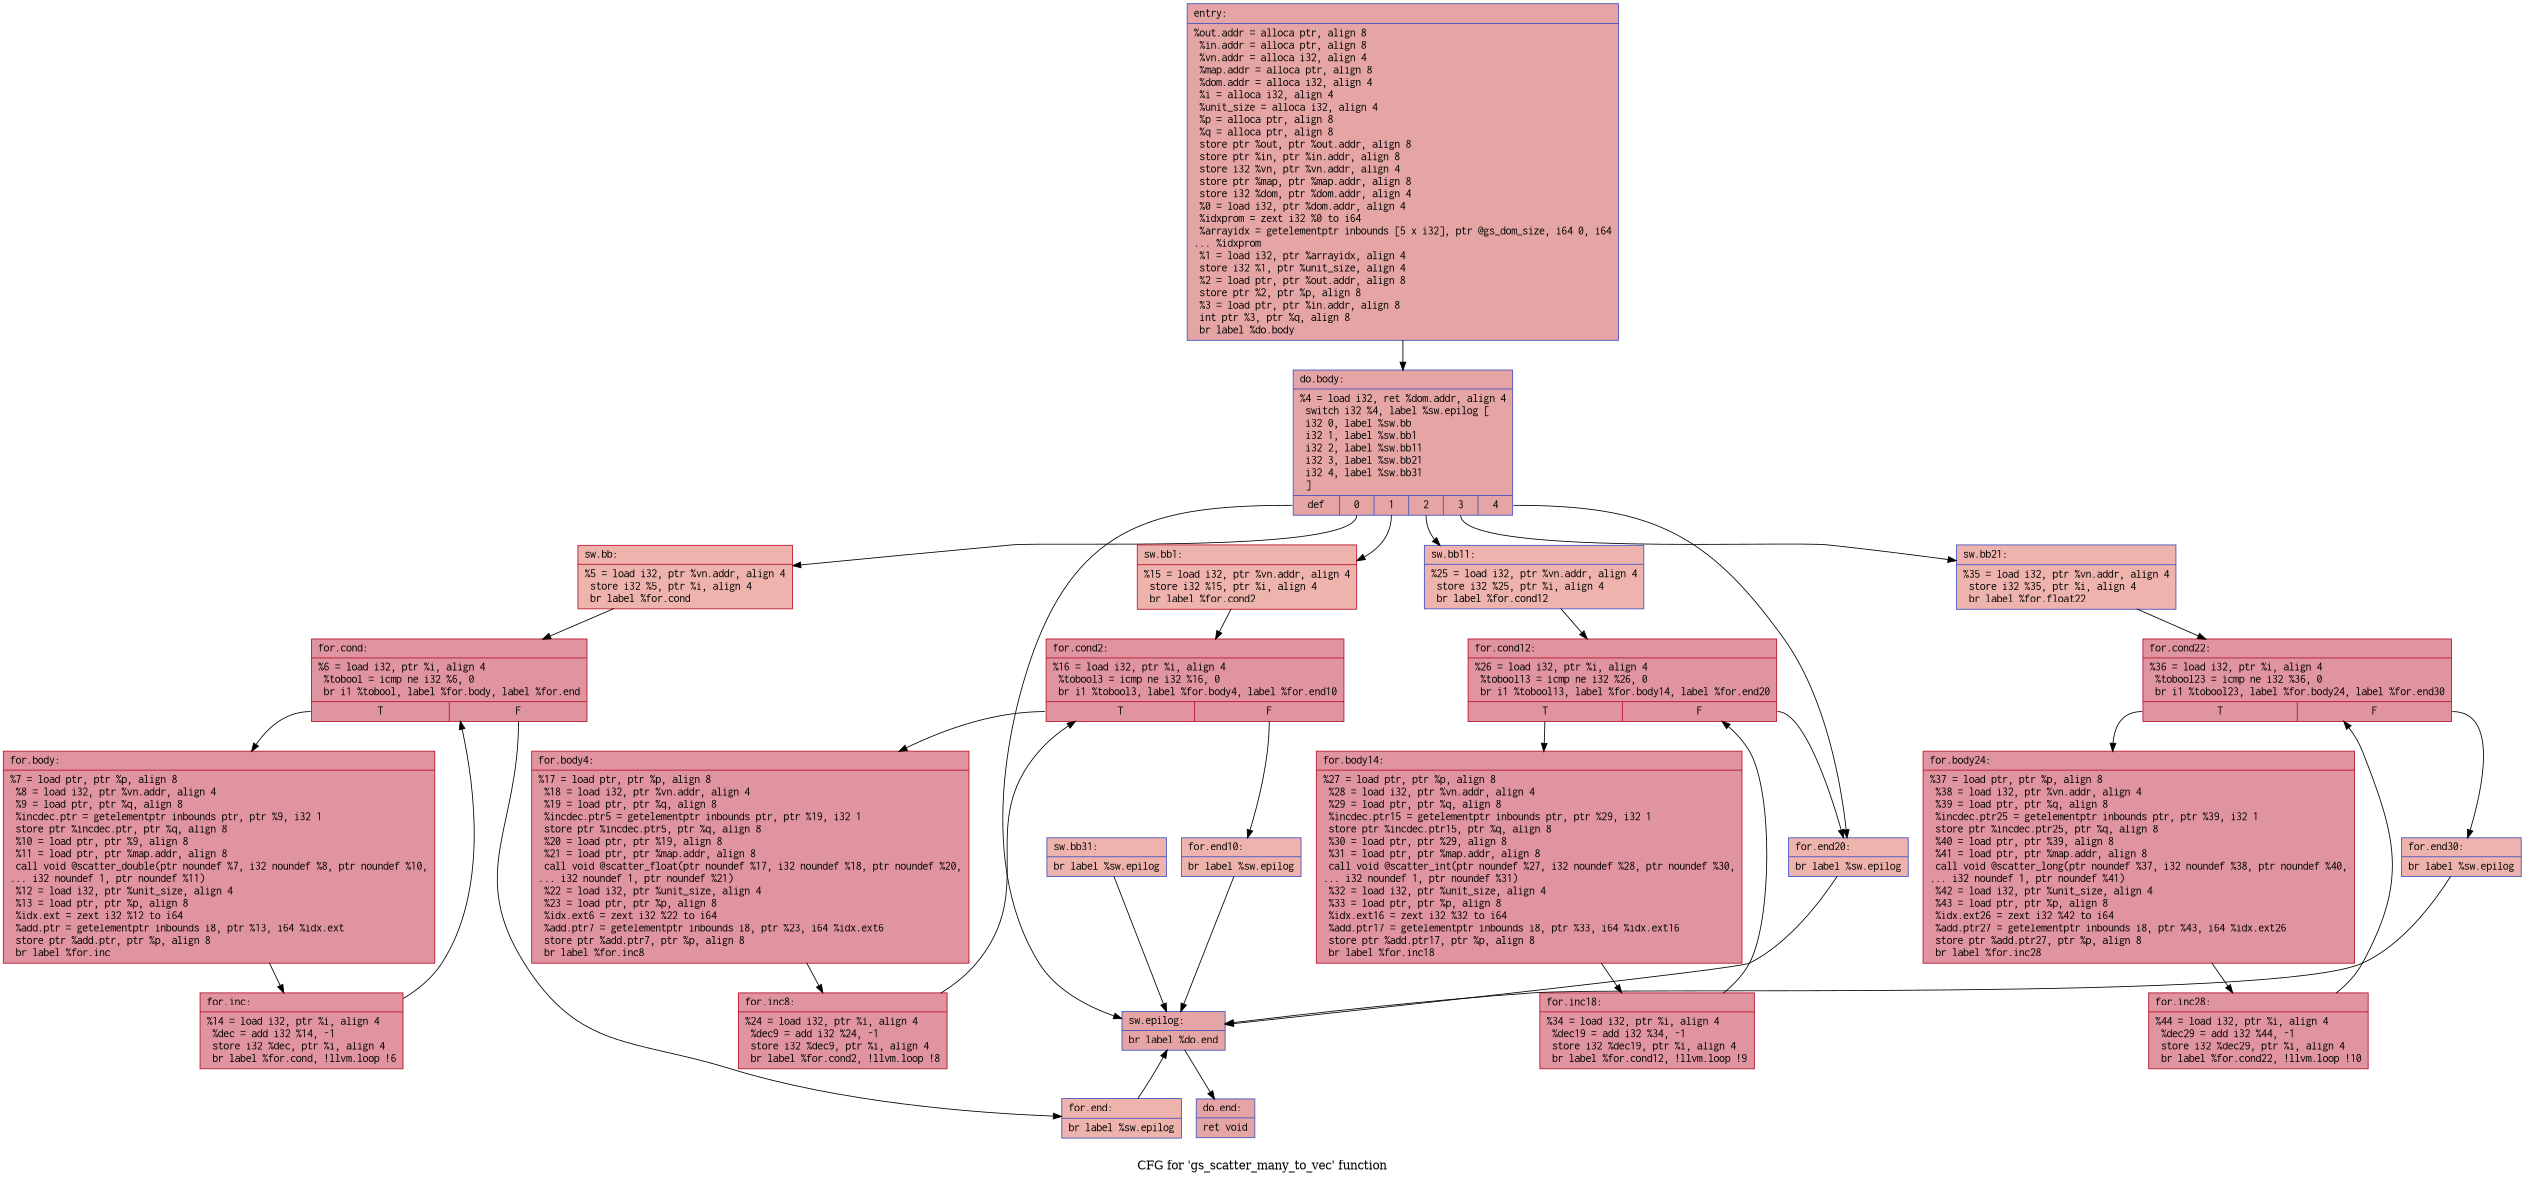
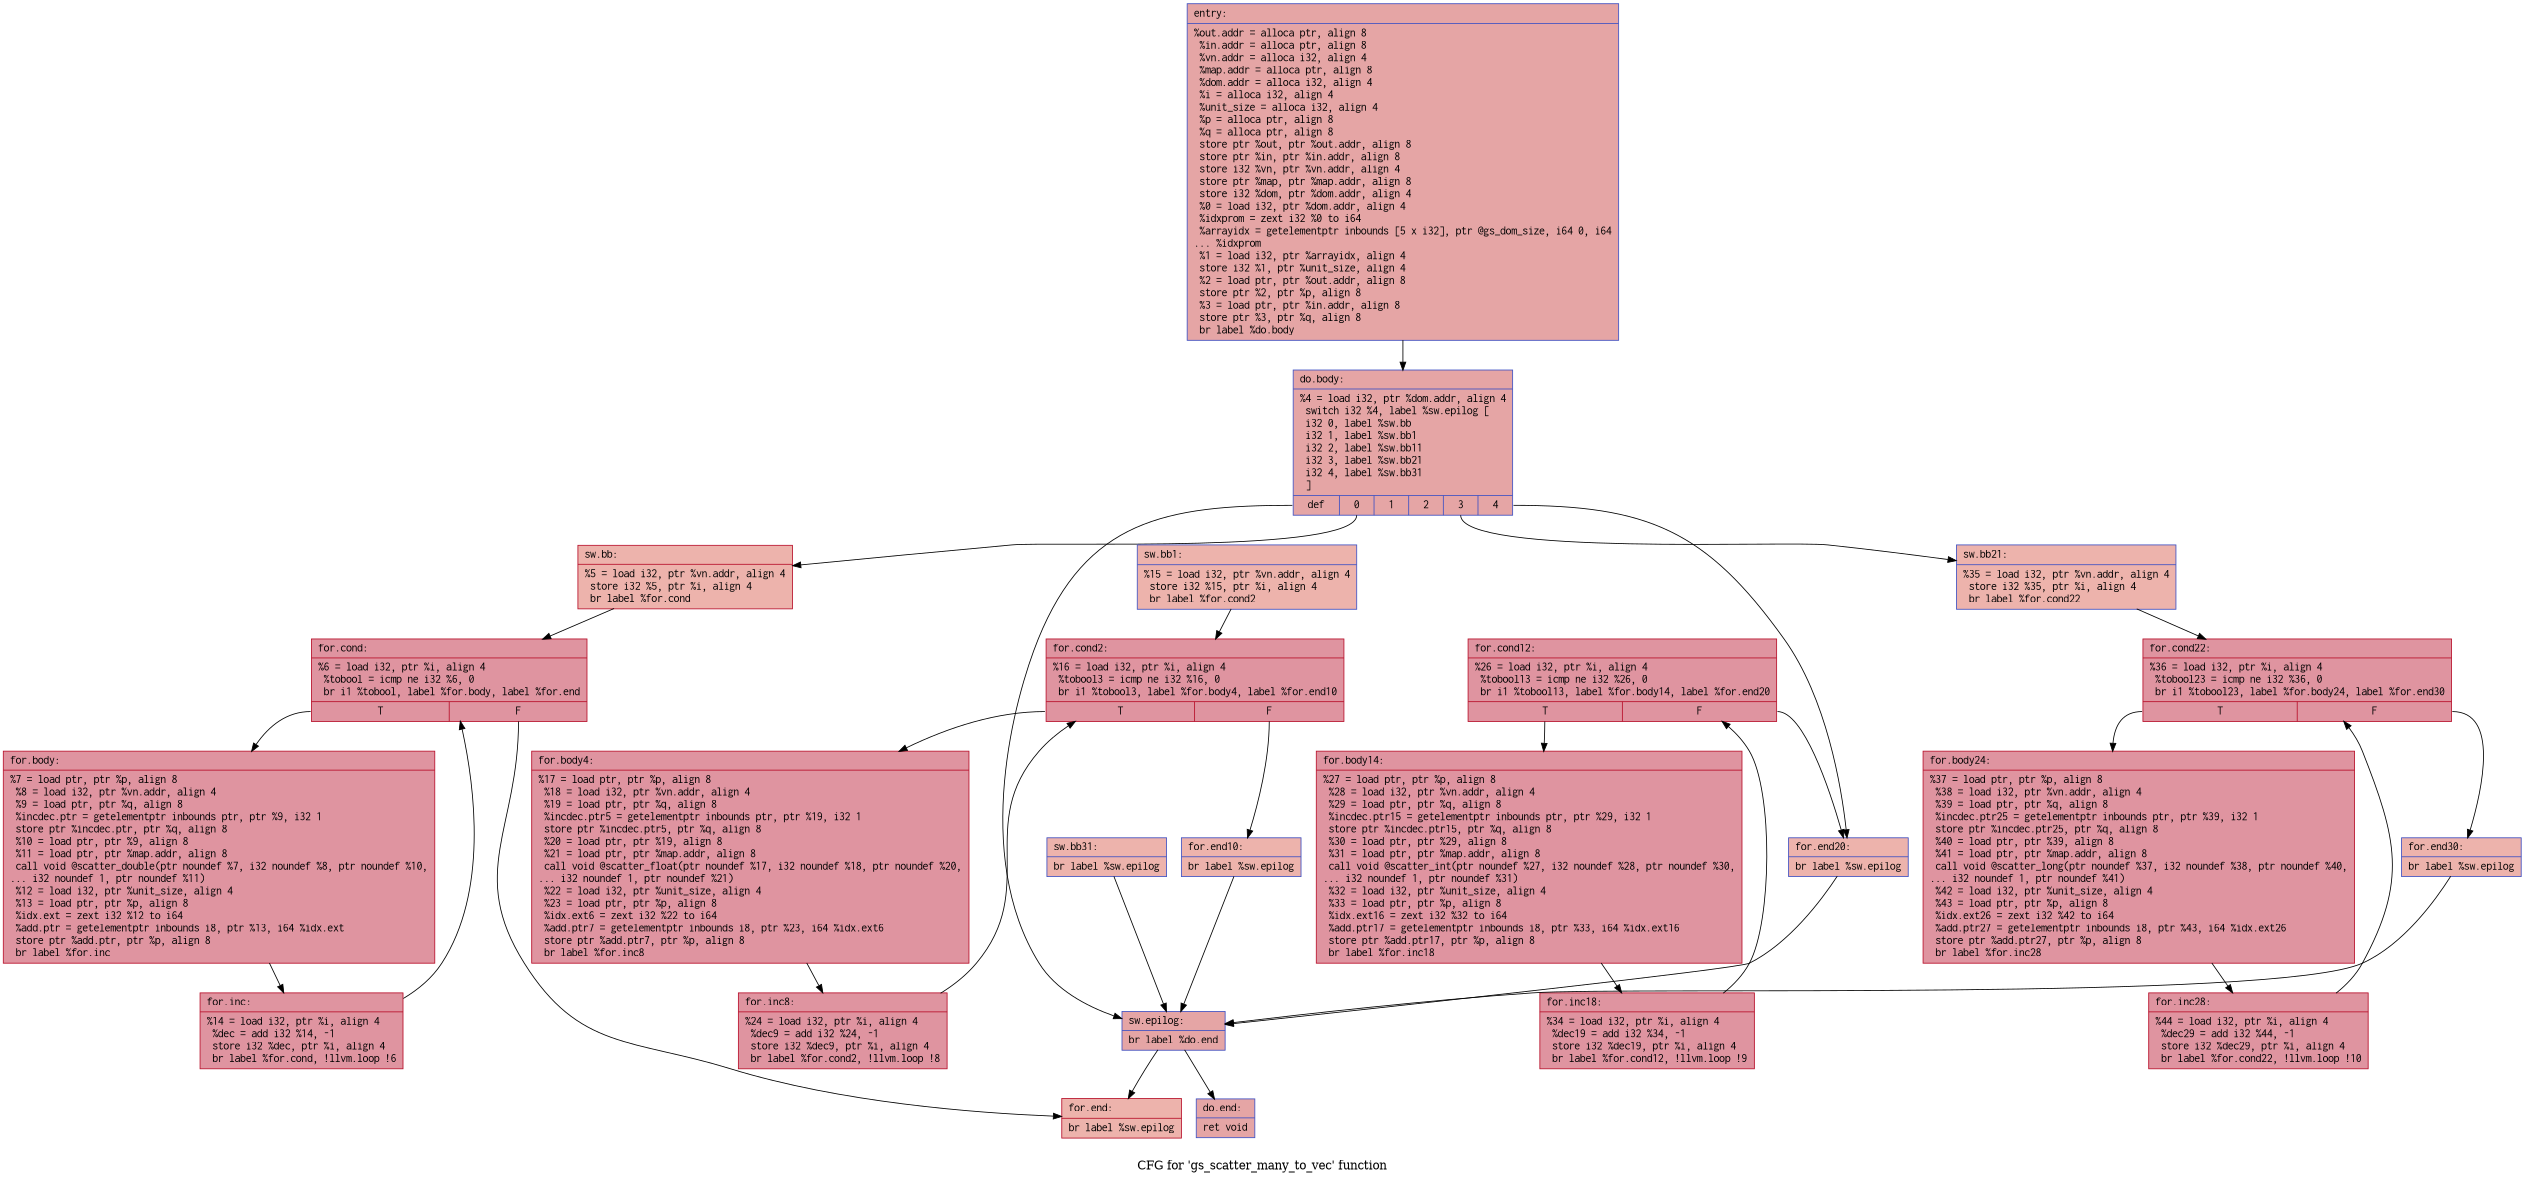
node "entry:": text "int ptr %3, ptr %q, align 8" -> "store ptr %3, ptr %q, align 8"
node "do.body:": text "%4 = load i32, ret %dom.addr, align 4" -> "%4 = load i32, ptr %dom.addr, align 4"
edge "do.body:" -> "sw.bb1:": removed
node "sw.bb1:": color #b70d28ff -> #3d50c3ff
node "sw.bb11:": removed
node "sw.bb21:": text "br label %for.float22" -> "br label %for.cond22"
edge "for.end:" -> "sw.epilog:": reversed
node "for.end:": color #3d50c3ff -> #b70d28ff
